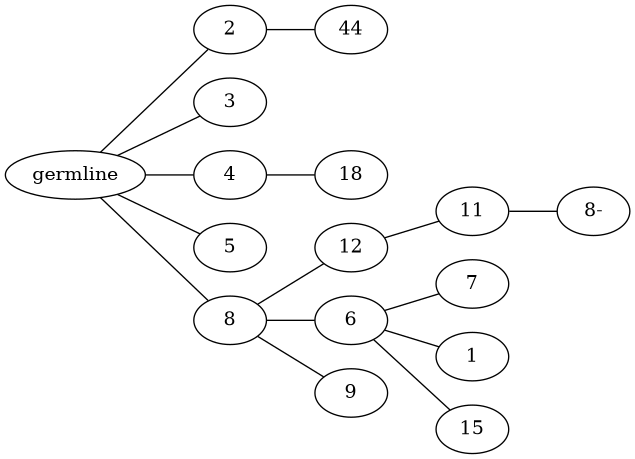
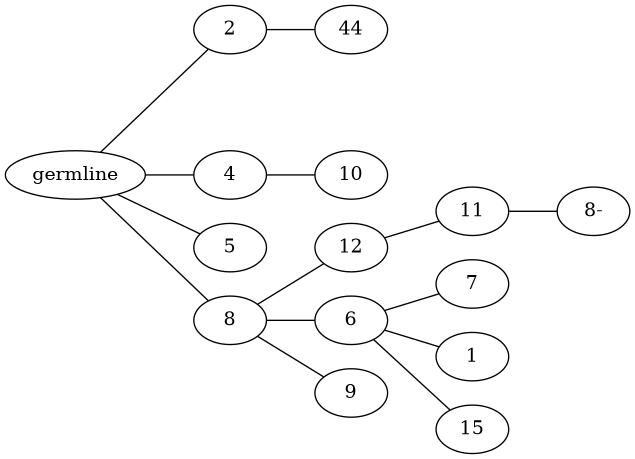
node "3": removed
node "18": label "18" -> "10"
